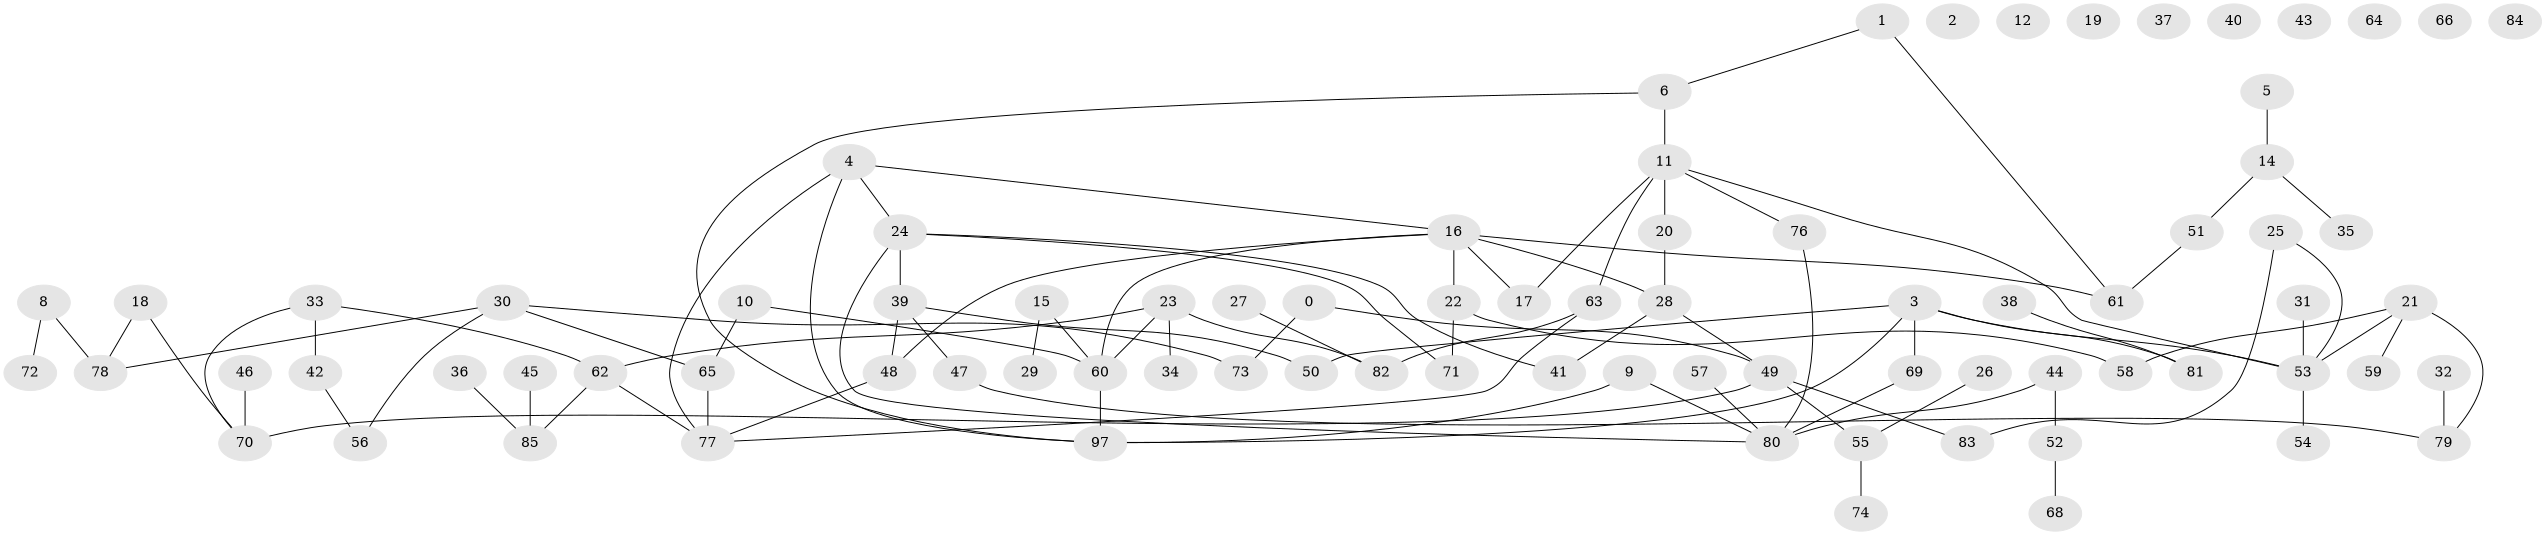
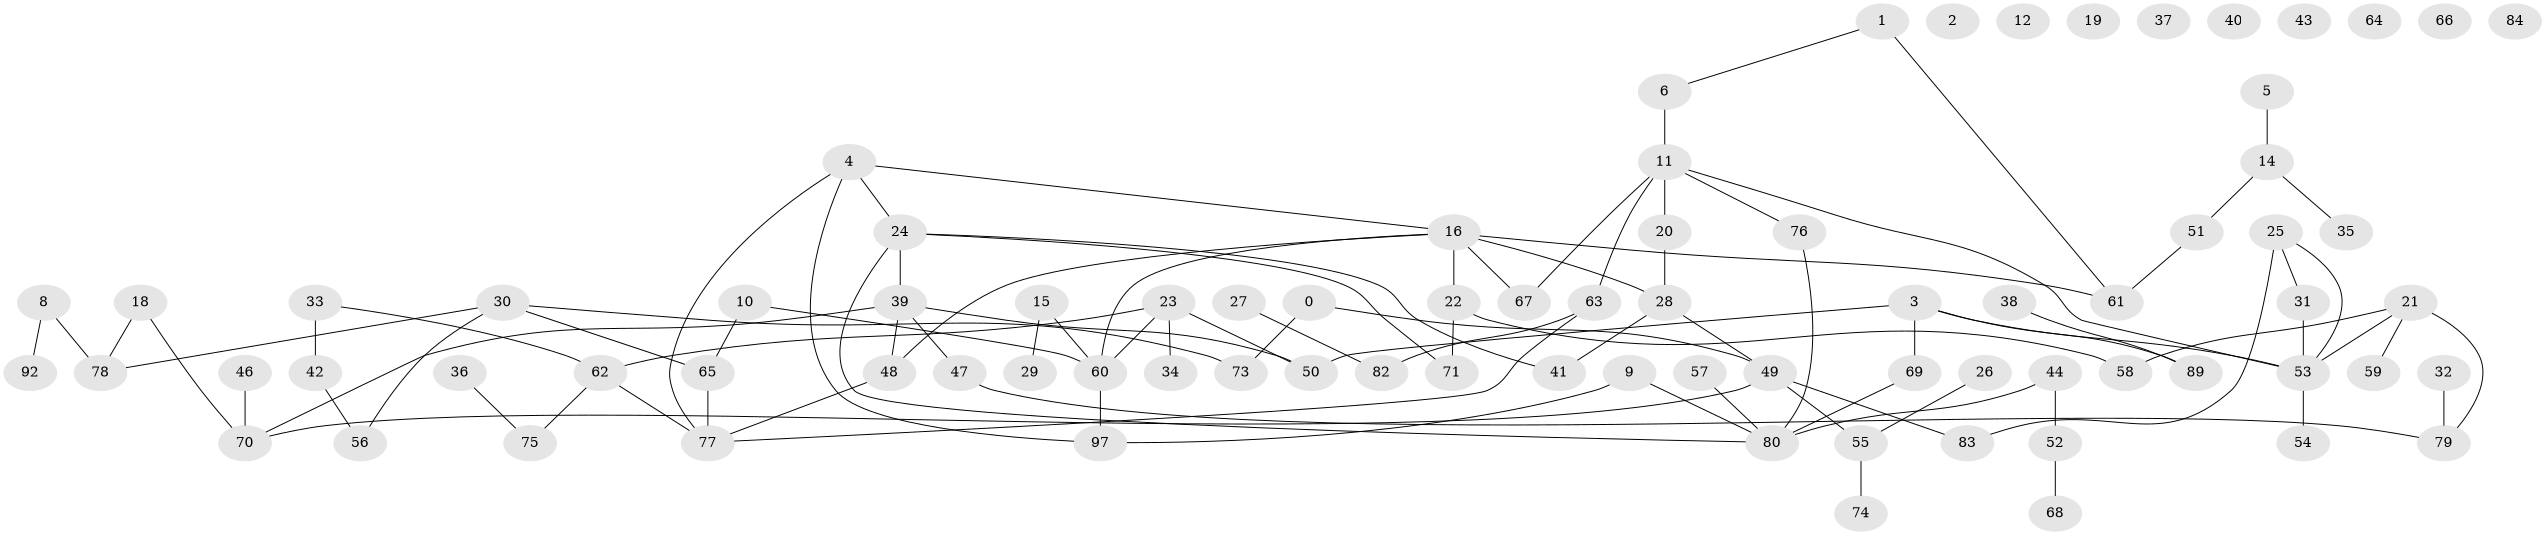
edge "6" -- "97": removed
edge "25" -- "31": added
node "17": label "17" -> "67"
edge "23" -- "82": now "23" -- "50"
edge "33" -- "70": now "39" -- "70"
node "72": label "72" -> "92"
node "45": removed
node "81": label "81" -> "89"
edge "3" -- "97": removed
node "85": label "85" -> "75"
